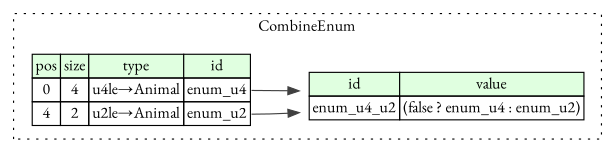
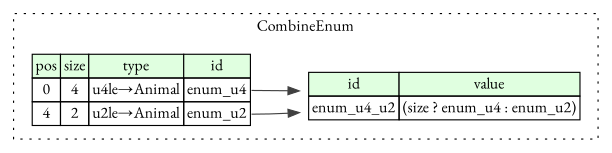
node "id": text "(false ? enum_u4 : enum_u2)" -> "(size ? enum_u4 : enum_u2)"
